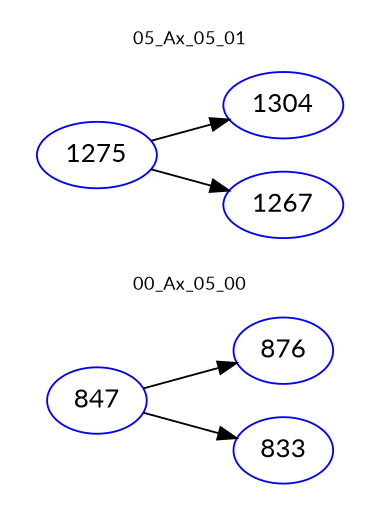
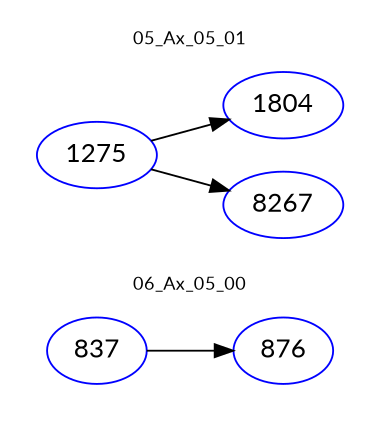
node "1304": label "1304" -> "1804"
node "1267": label "1267" -> "8267"
cluster "00_Ax_05_00": label "00_Ax_05_00" -> "06_Ax_05_00"
node "847": label "847" -> "837"
node "833": removed
